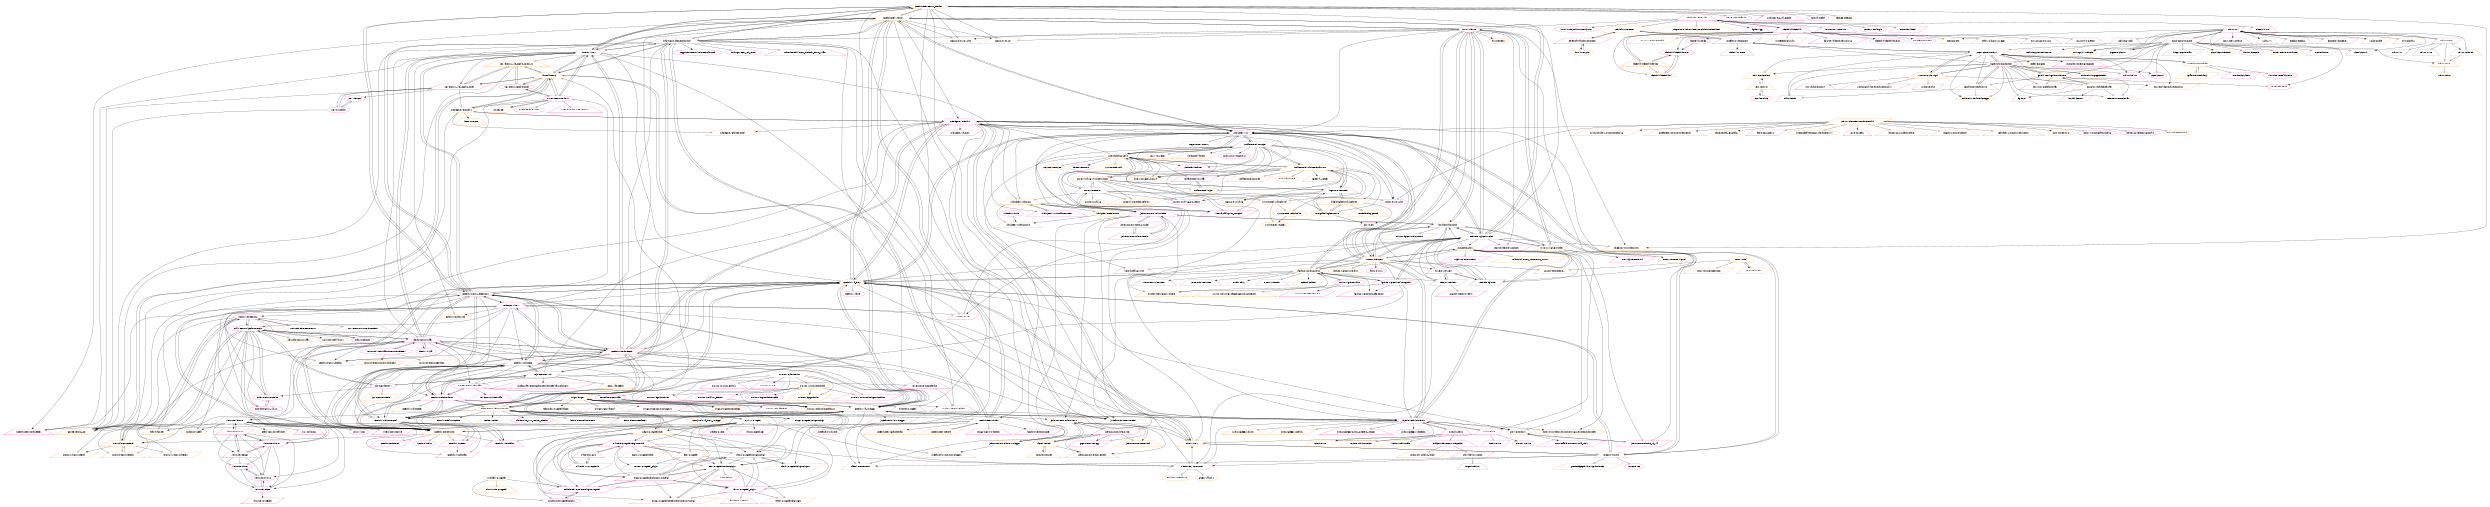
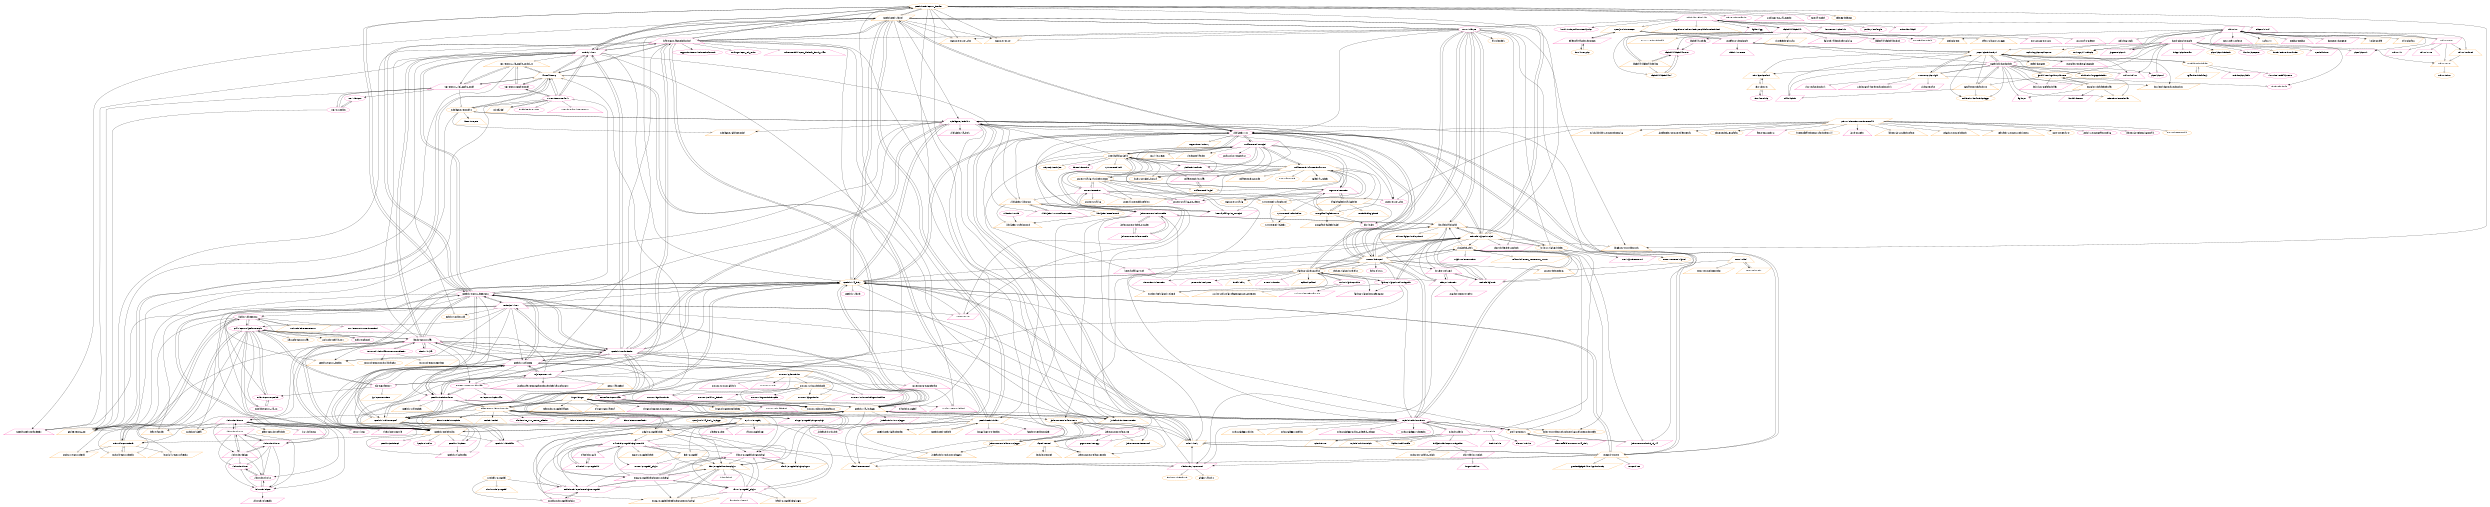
node "spekulatius/PHPScraper": label "spekulatius/PHPScraper" -> "supersjimmie/PHPScraper"
edge "RubixML/ML" -> "php-ai/php-ml-examples": removed
edge "kovinevmv/DigiSparkStealer" -> "MTK911/Attiny85": removed
node "ronangaillard/logitech-keyjack": added
edge "G4lile0/ESP32-WiFi-Hash-Monster" -> "spacehuhn/ArduinoPcap": now "ETS-PoliTO/esp32-sniffer" -> "spacehuhn/ArduinoPcap"
node "ESP-EOS/ESP32-WiFi-Sniffer": label "ESP-EOS/ESP32-WiFi-Sniffer" -> "ESP-EOS/ATMEGA32-WiFi-Sniffer"
